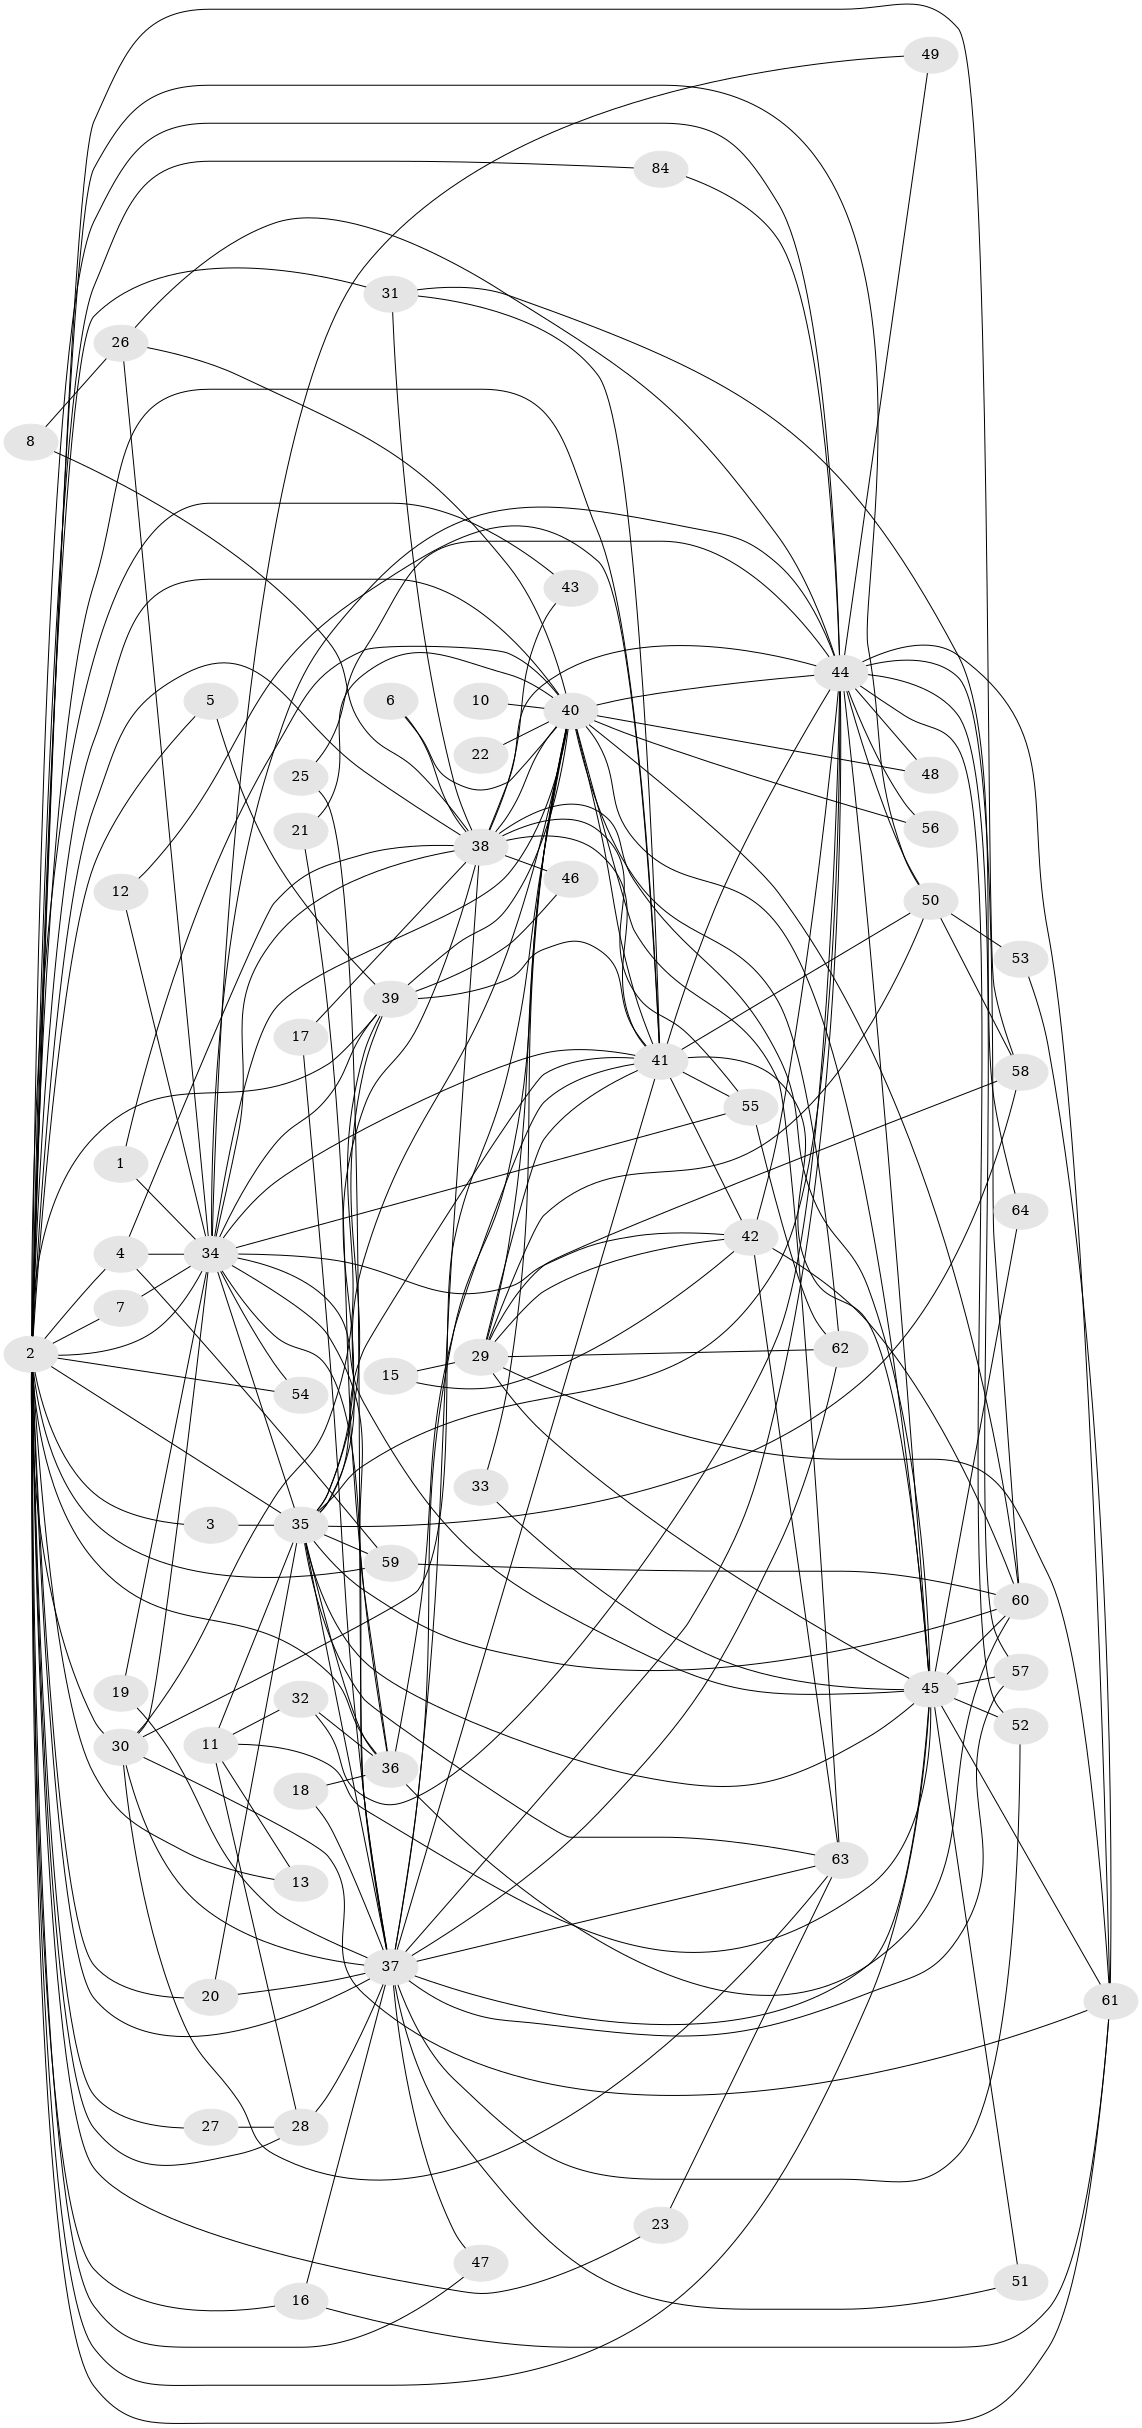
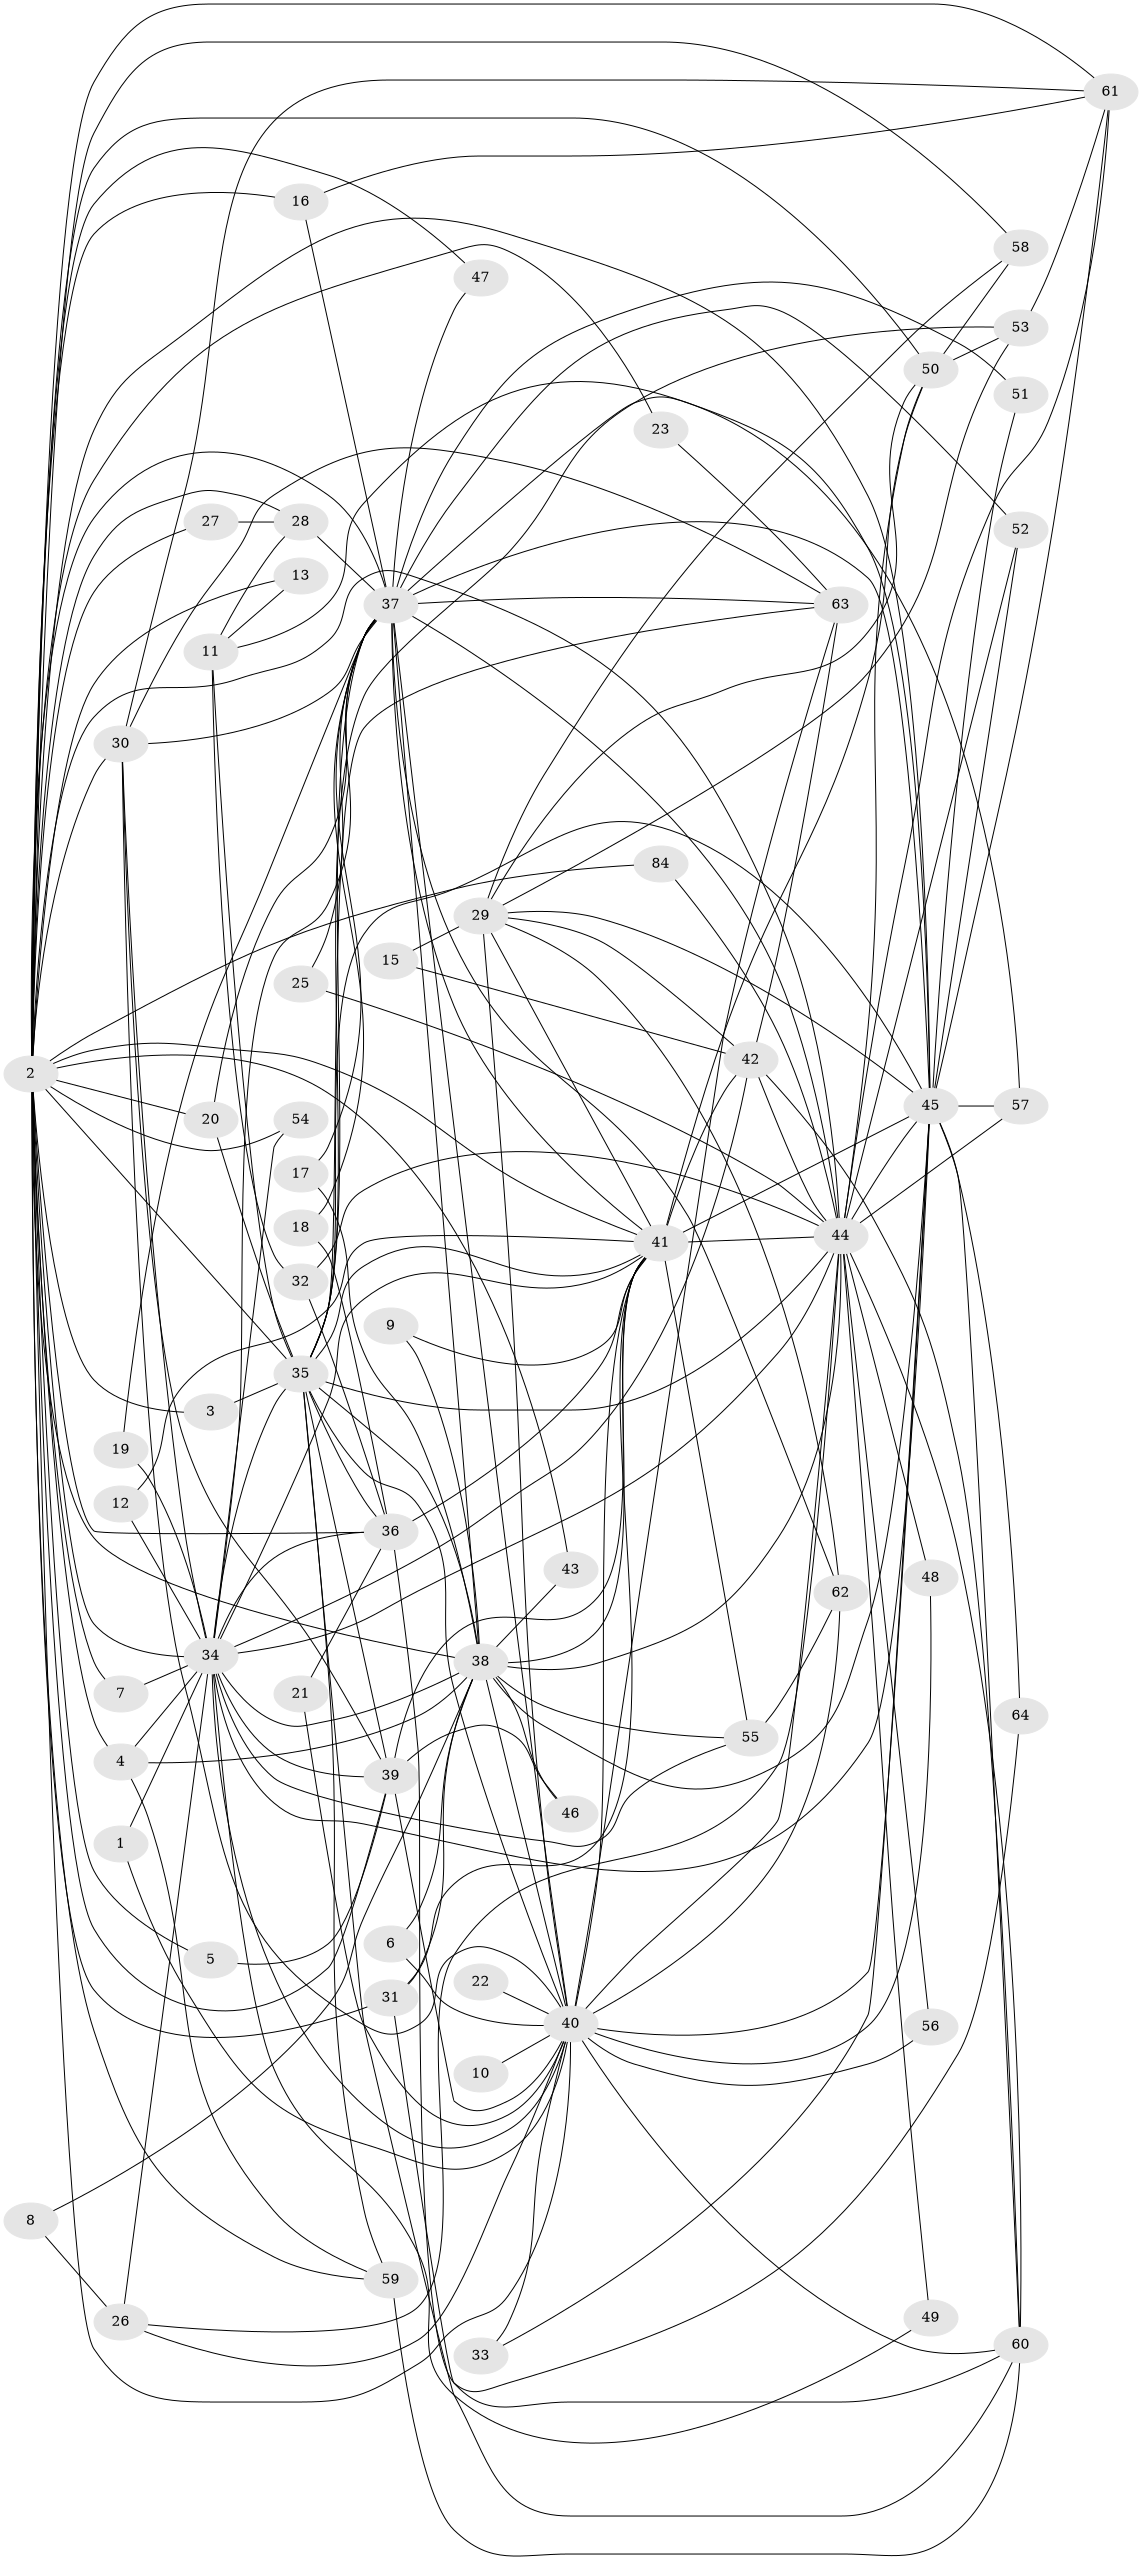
node "9": added
edge "58" -- "35": now "53" -- "35"
edge "29" -- "61": now "29" -- "53"
